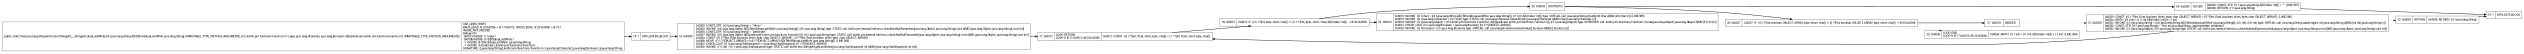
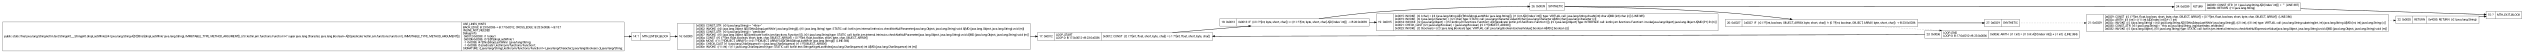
node "27: 0x0029": text "NEEDED" -> "SYNTHETIC"
node "17: 0x0012": text "LOOP_RETURN" -> "LOOP_START"
edge "21: 0x0029" -> "17: 0x0012": now "23: 0x0036" -> "17: 0x0012"
